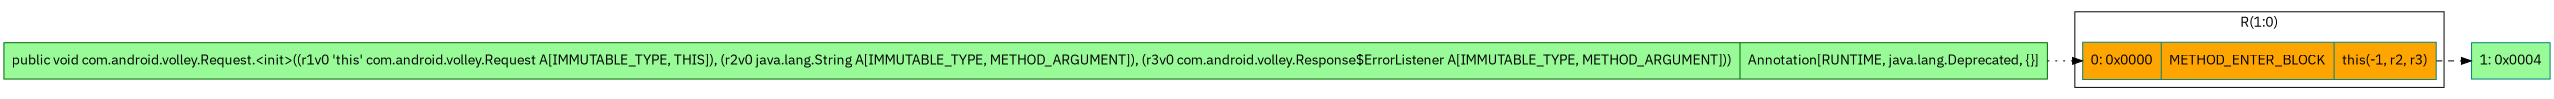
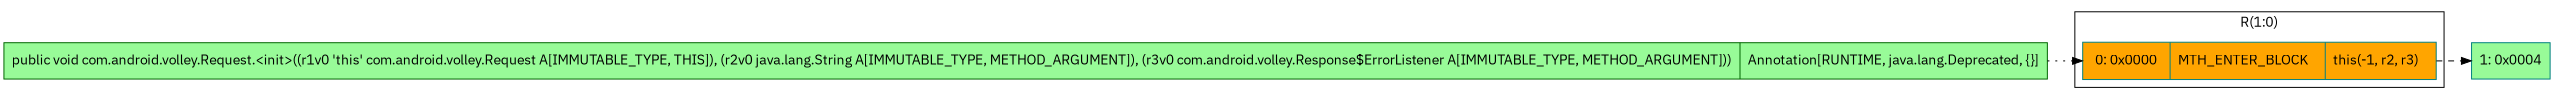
node "0: 0x0000": text "METHOD_ENTER_BLOCK" -> "MTH_ENTER_BLOCK"
